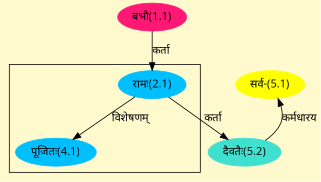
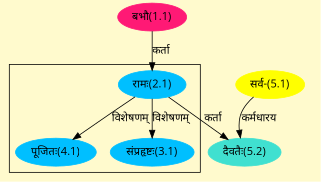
edge "दैवतैः(5.2)" -> "सर्व-(5.1)": reversed
node "संप्रहृष्टः(3.1)": added
